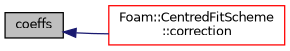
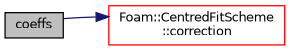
edge "Foam::CentredFitScheme ::correction" -> "coeffs": reversed
